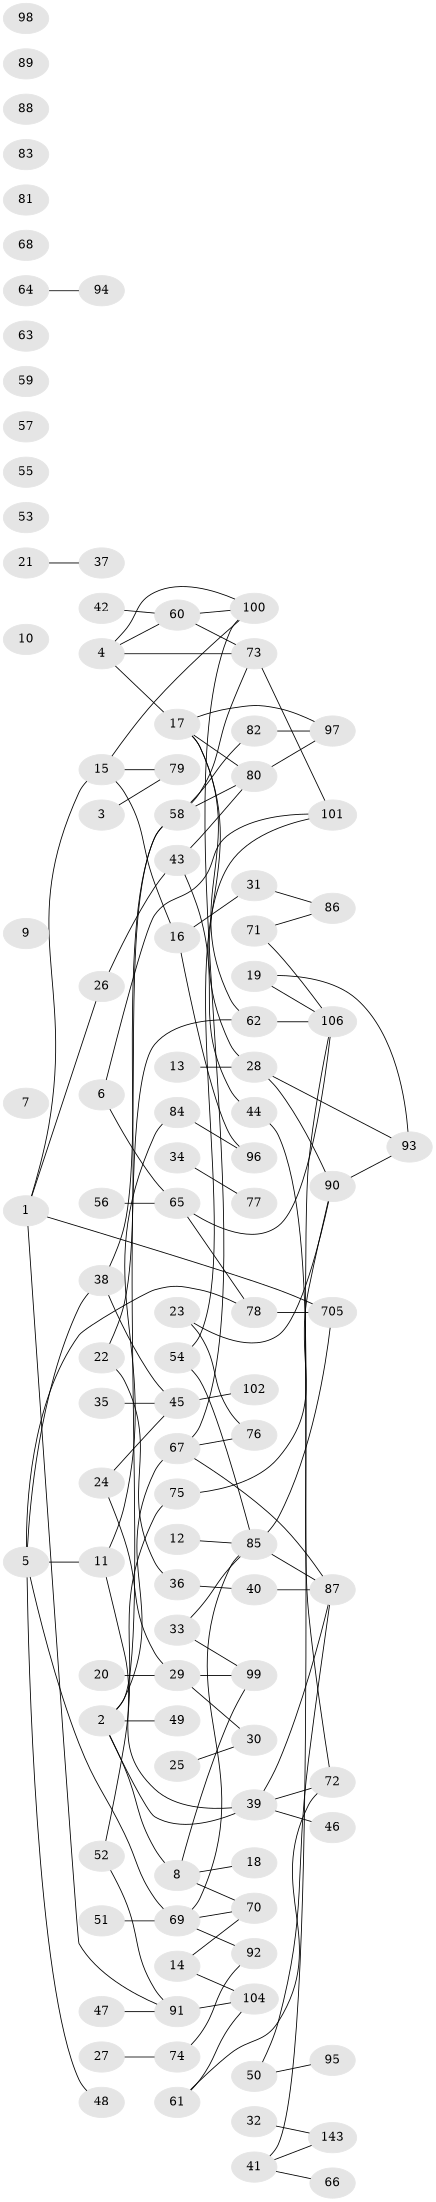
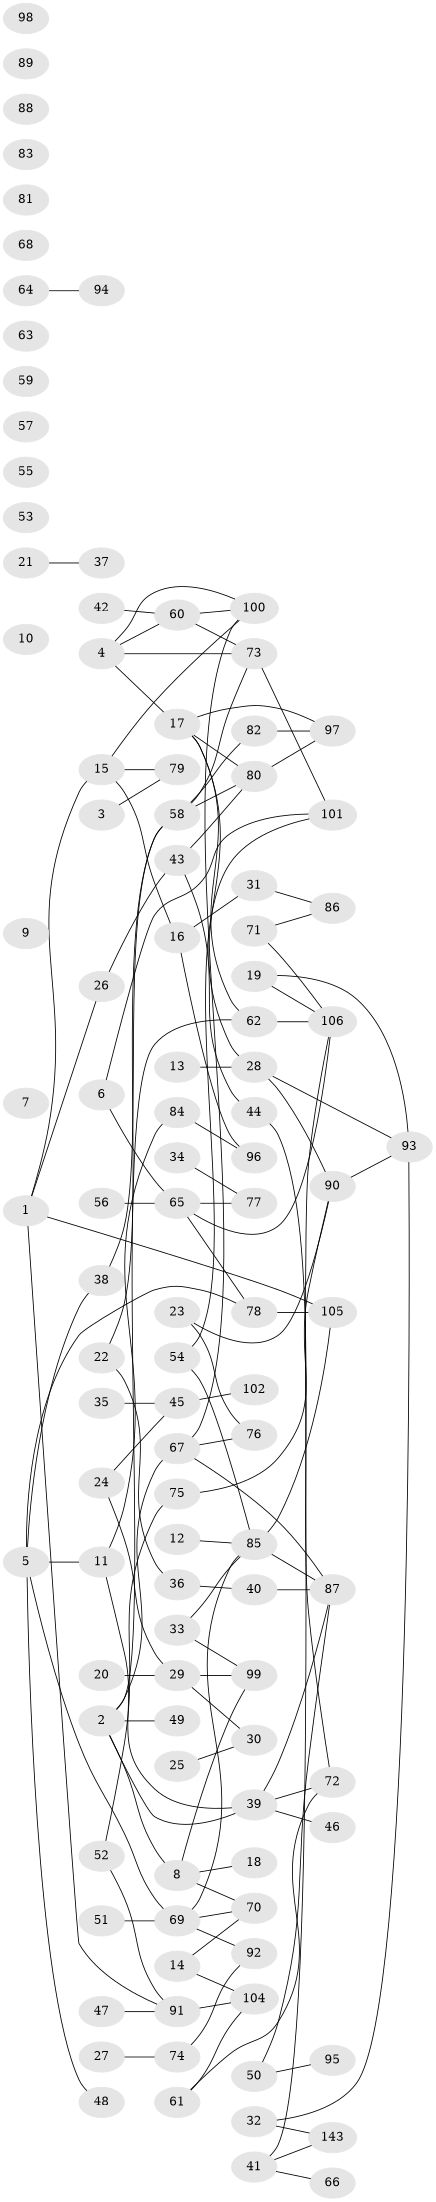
edge "65" -- "77": added
node "705": label "705" -> "105"
edge "38" -- "45": removed
edge "93" -- "32": added
